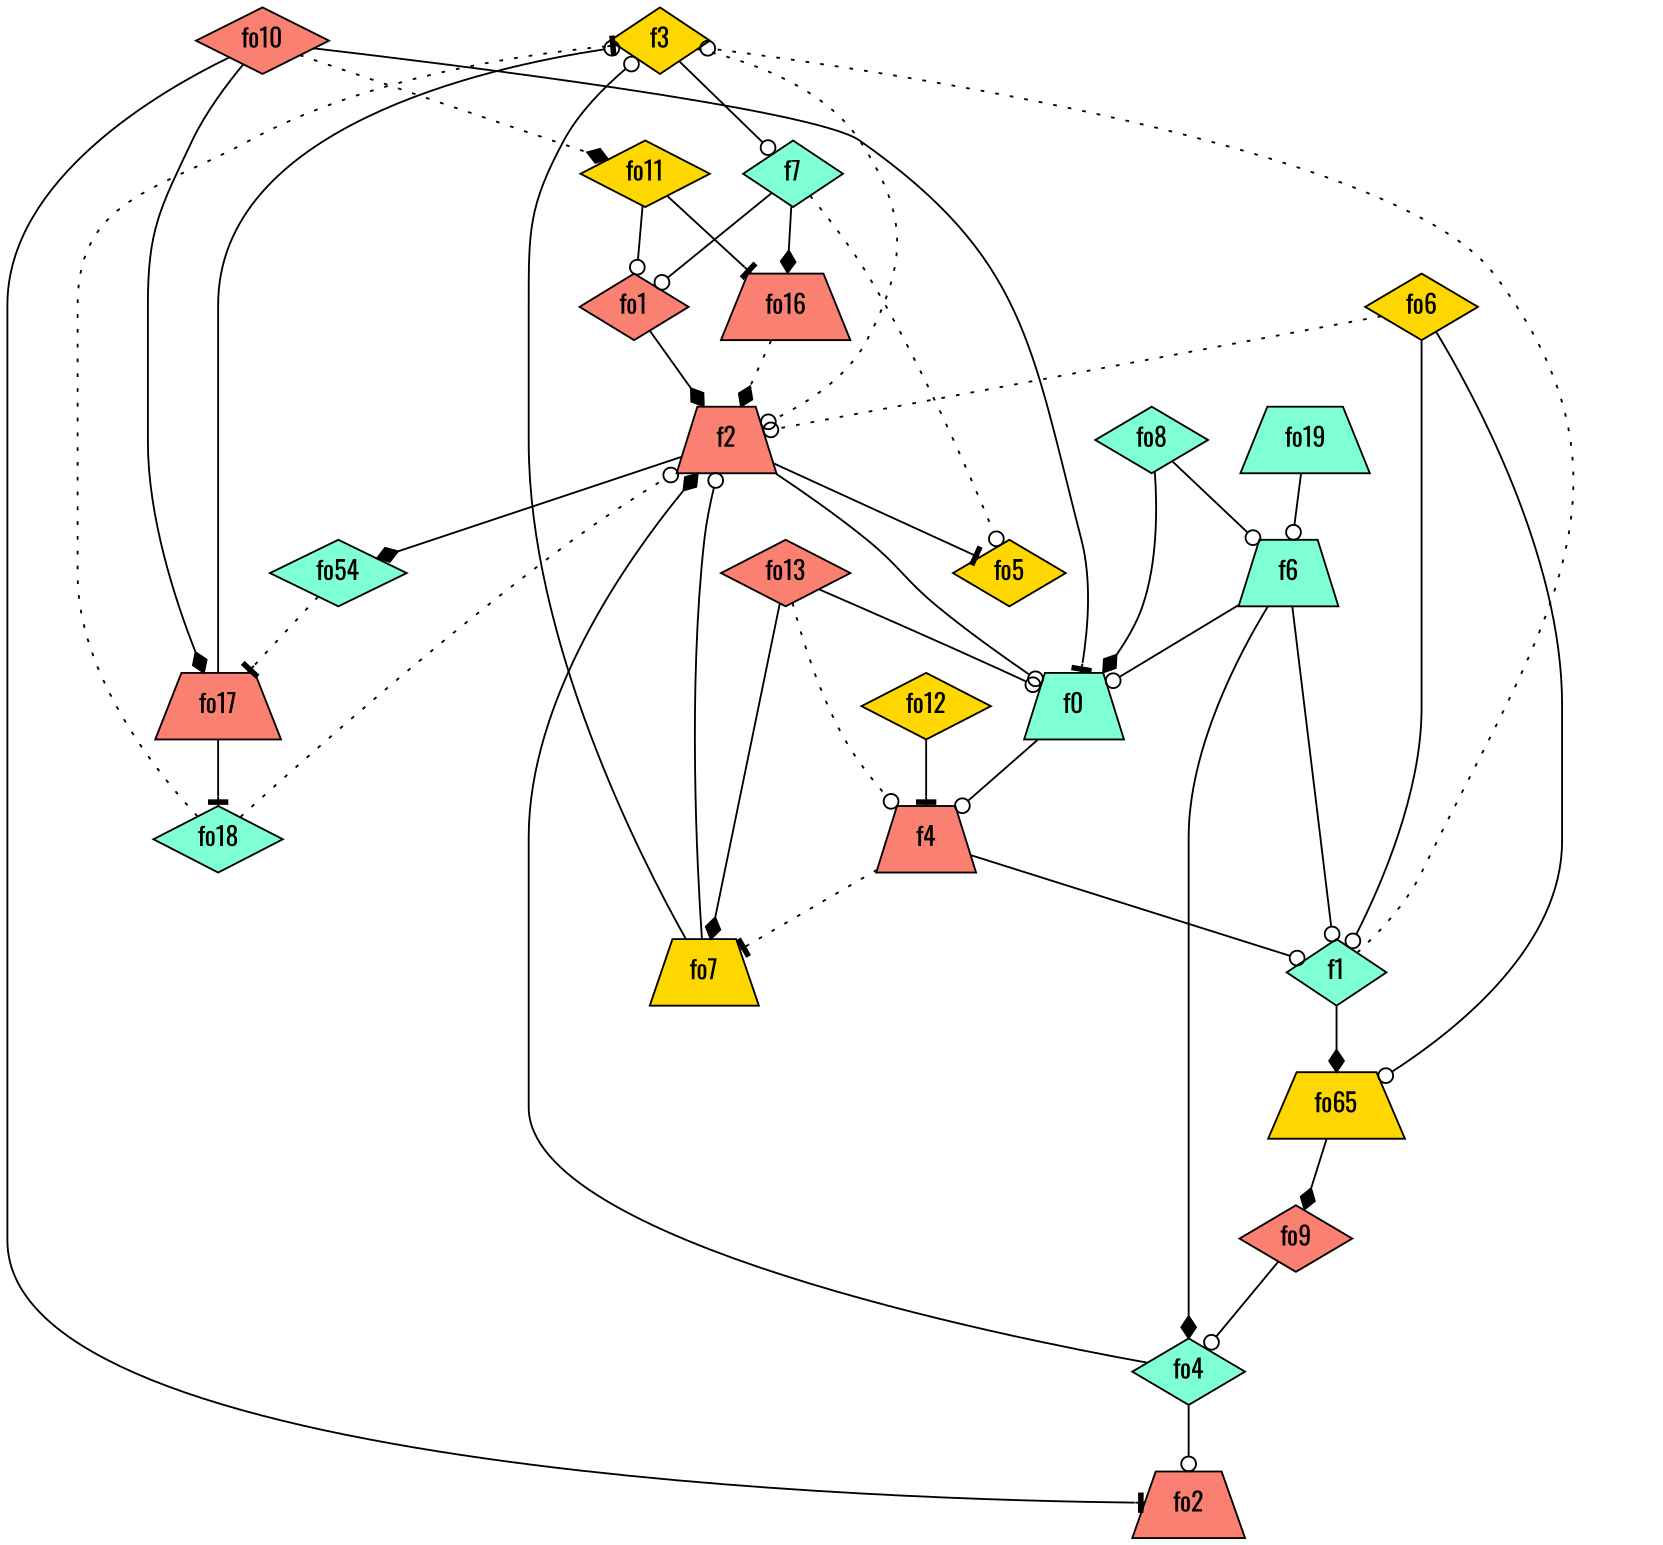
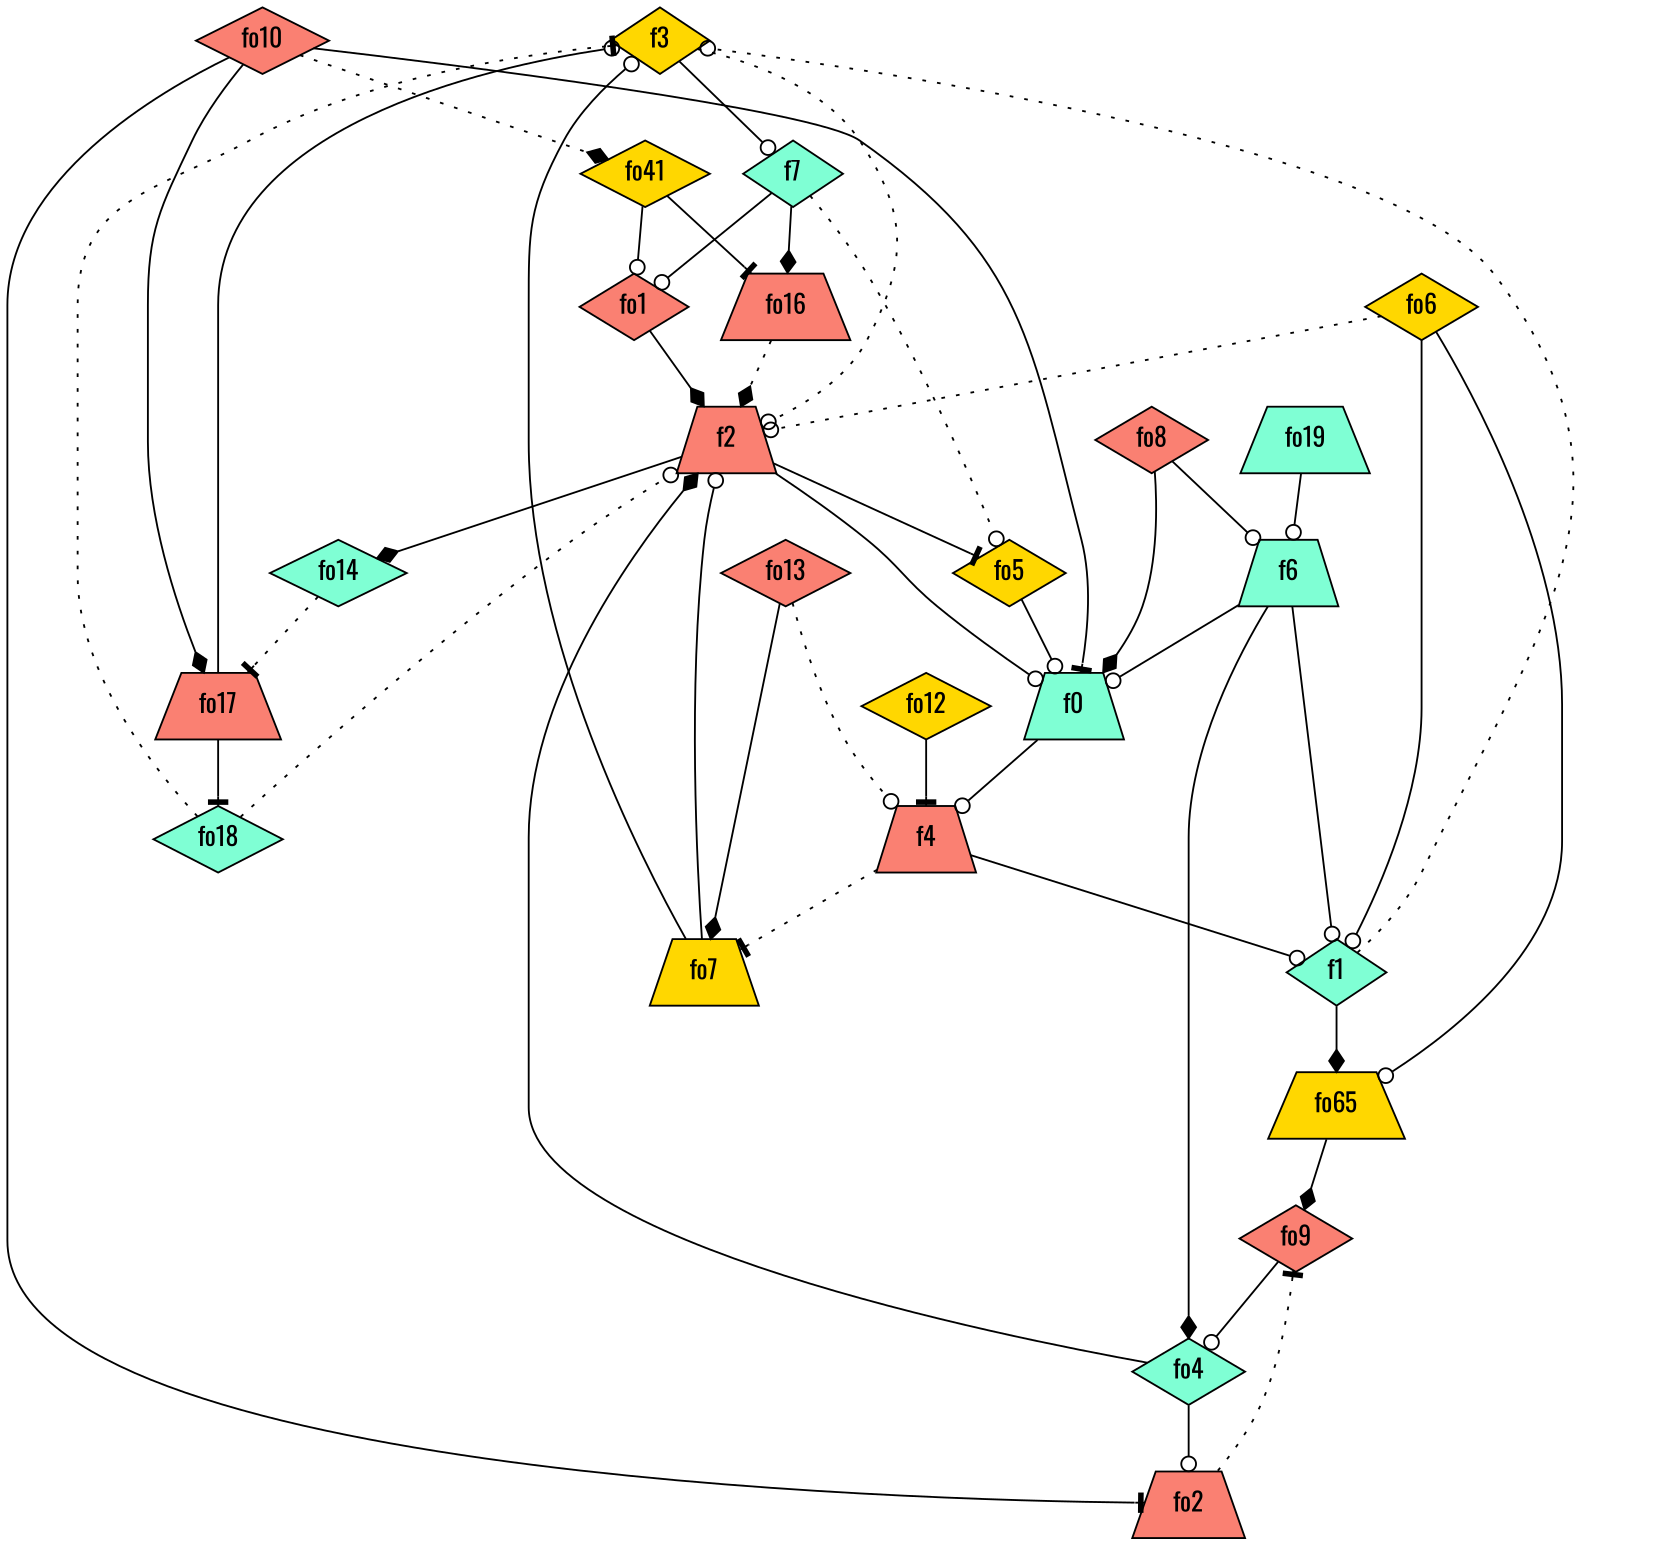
node "fo11": label "fo11" -> "fo41"
node "fo8": fillcolor aquamarine -> salmon
node "fo54": label "fo54" -> "fo14"
edge "fo13" -> "f0": now "fo5" -> "f0"
edge "fo2" -> "fo9": added
